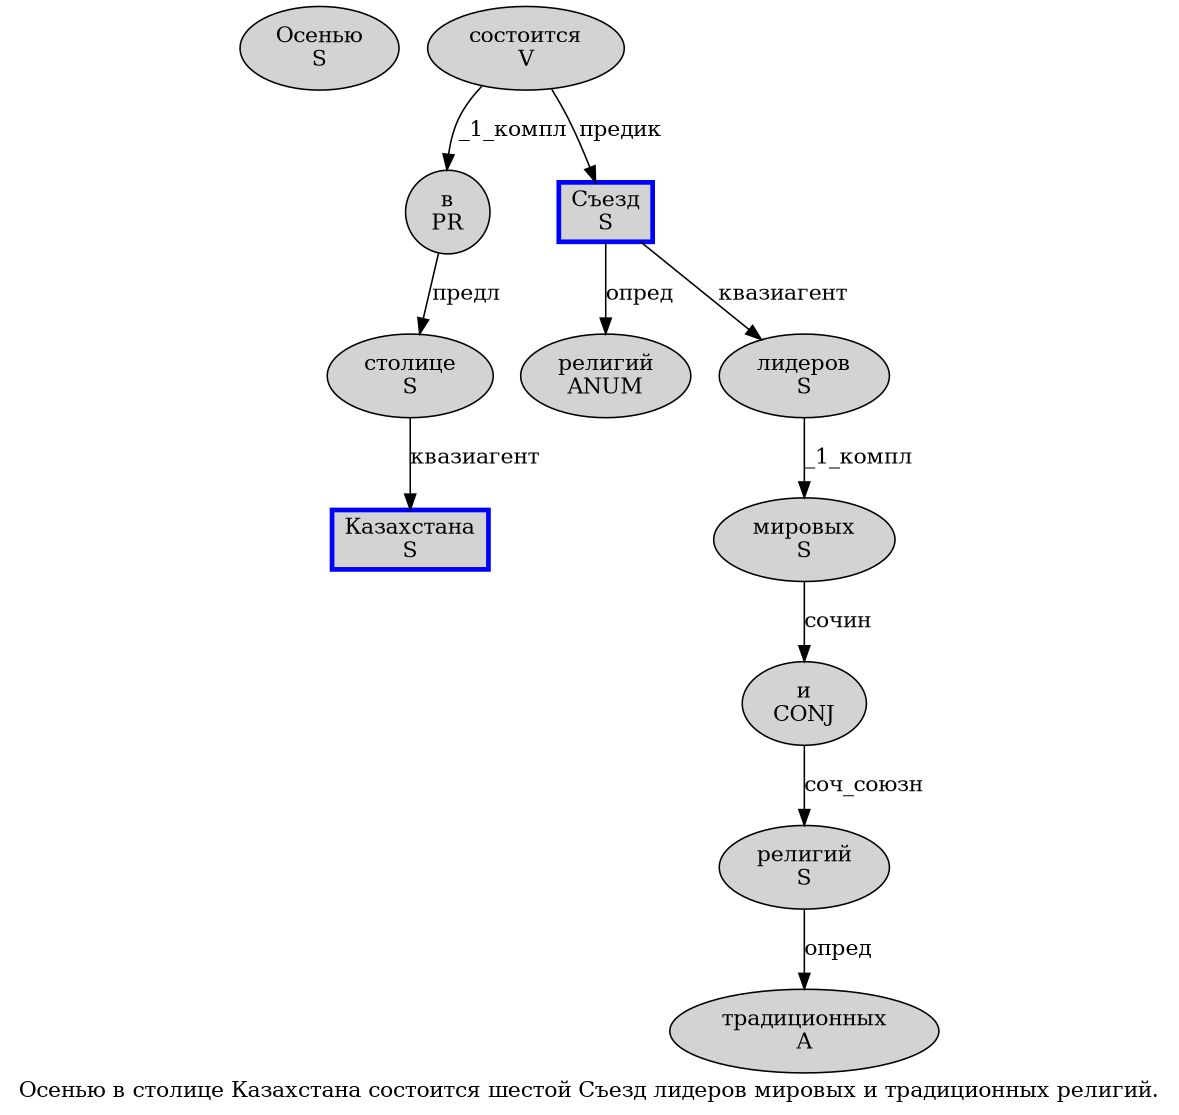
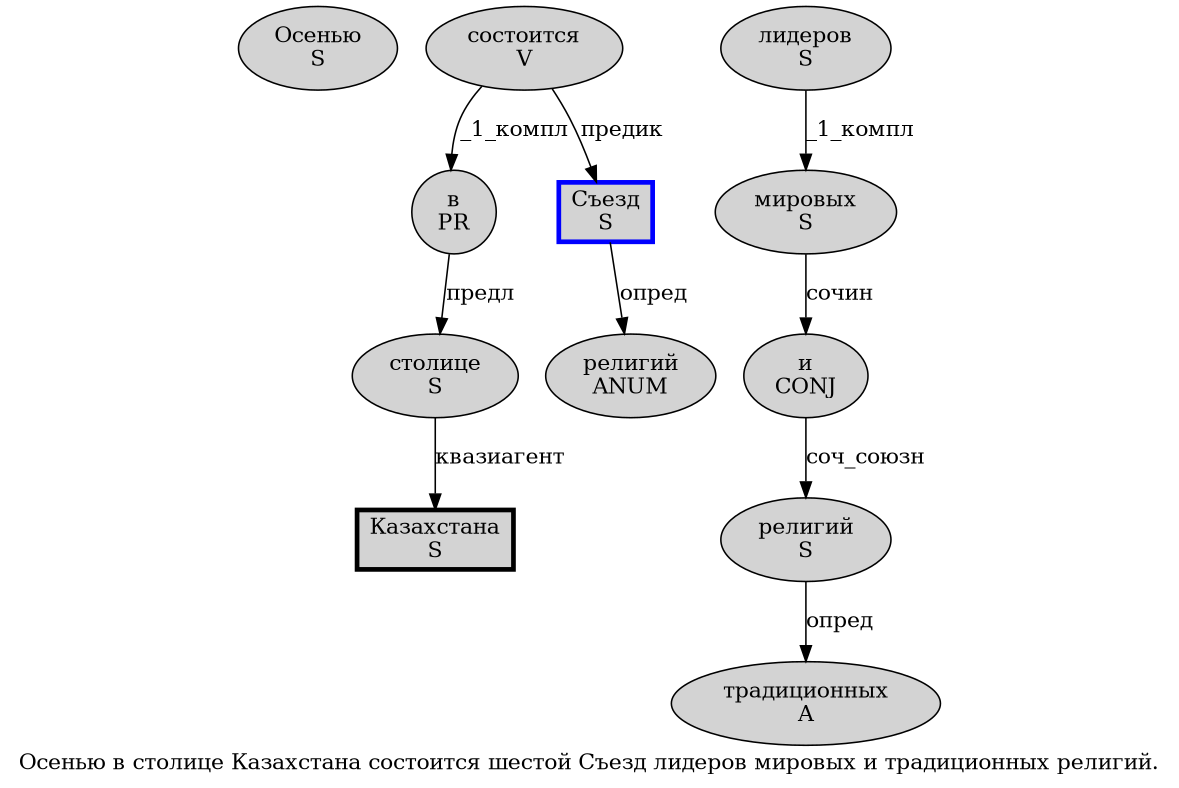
edge "Съезд S" -> "лидеров S": removed, label "квазиагент"
node "Казахстана S": color blue -> black
